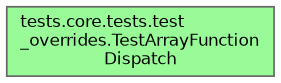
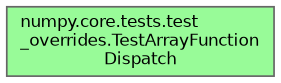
node "tests.core.tests.test _overrides.TestArrayFunction Dispatch": label "tests.core.tests.test _overrides.TestArrayFunction Dispatch" -> "numpy.core.tests.test _overrides.TestArrayFunction Dispatch"
